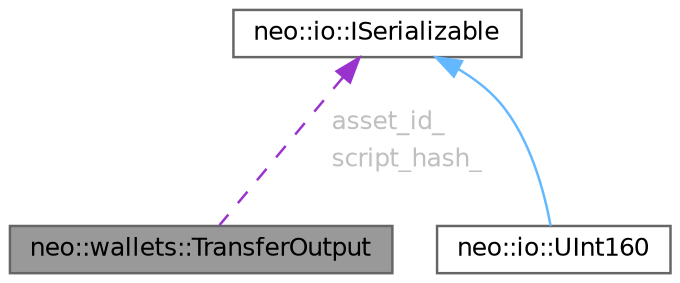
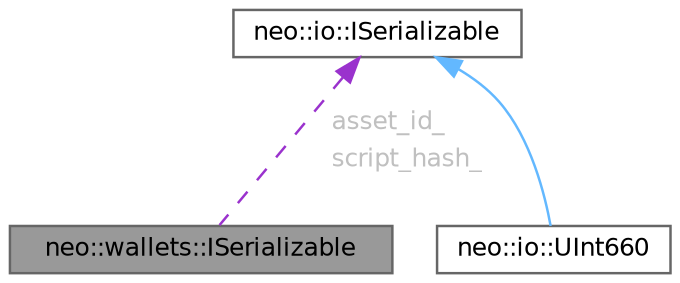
node "neo::wallets::TransferOutput": label "neo::wallets::TransferOutput" -> "neo::wallets::ISerializable"
node "neo::io::UInt160": label "neo::io::UInt160" -> "neo::io::UInt660"
